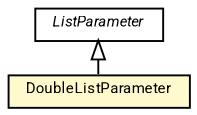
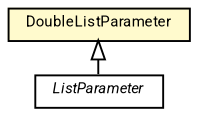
edge "DoubleListParameter" -> "ListParameter": reversed
